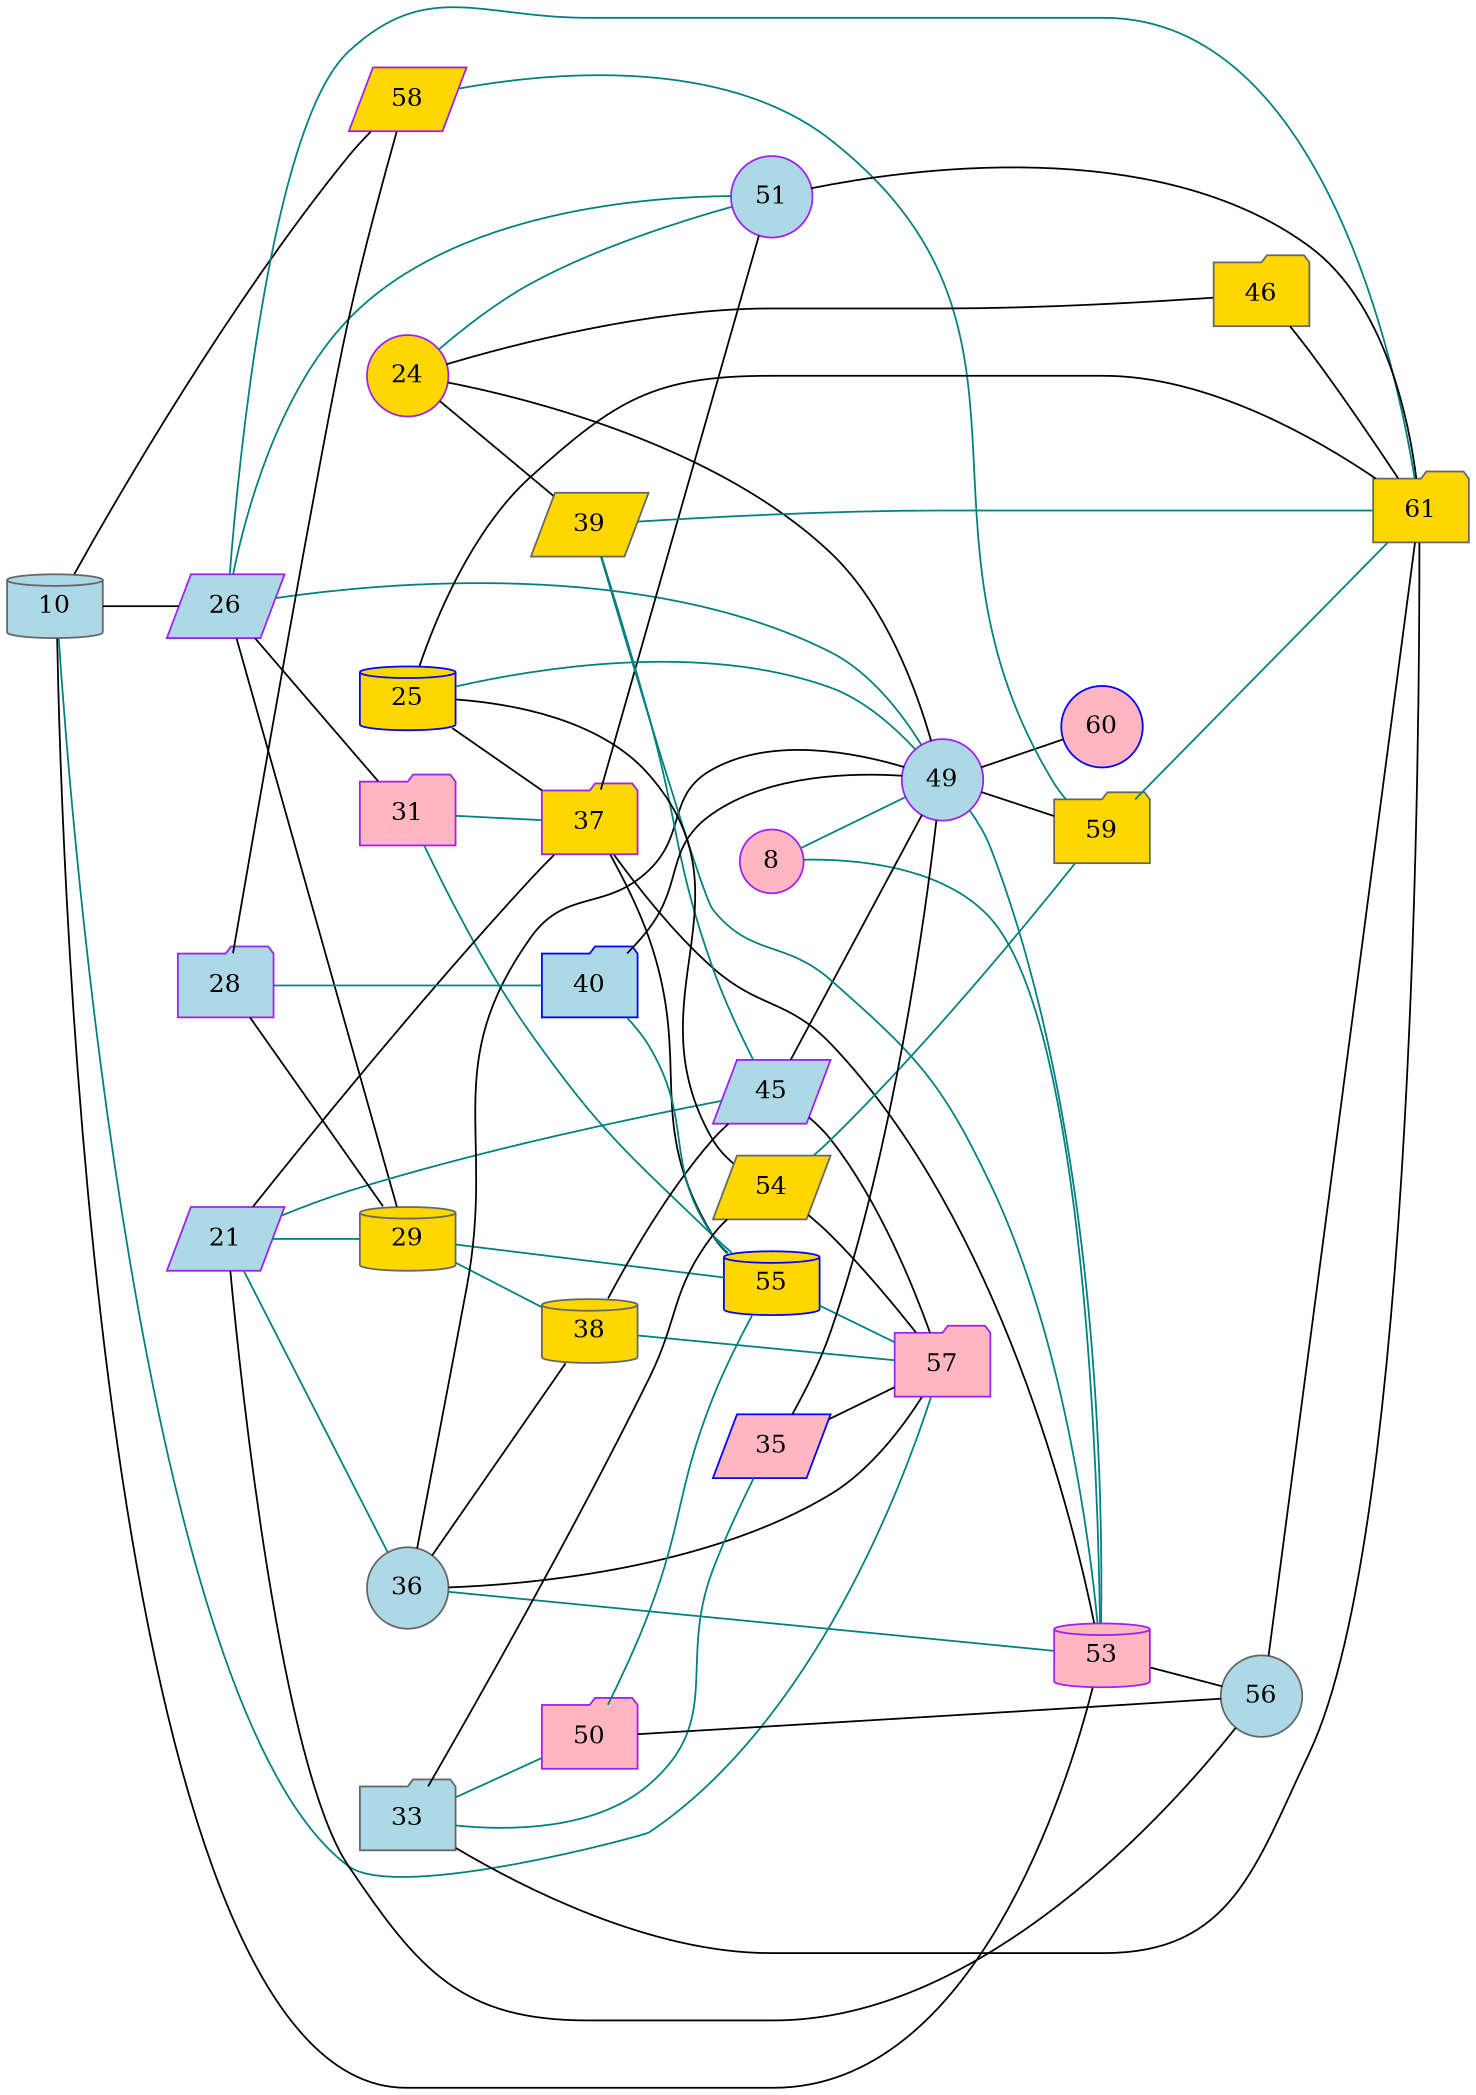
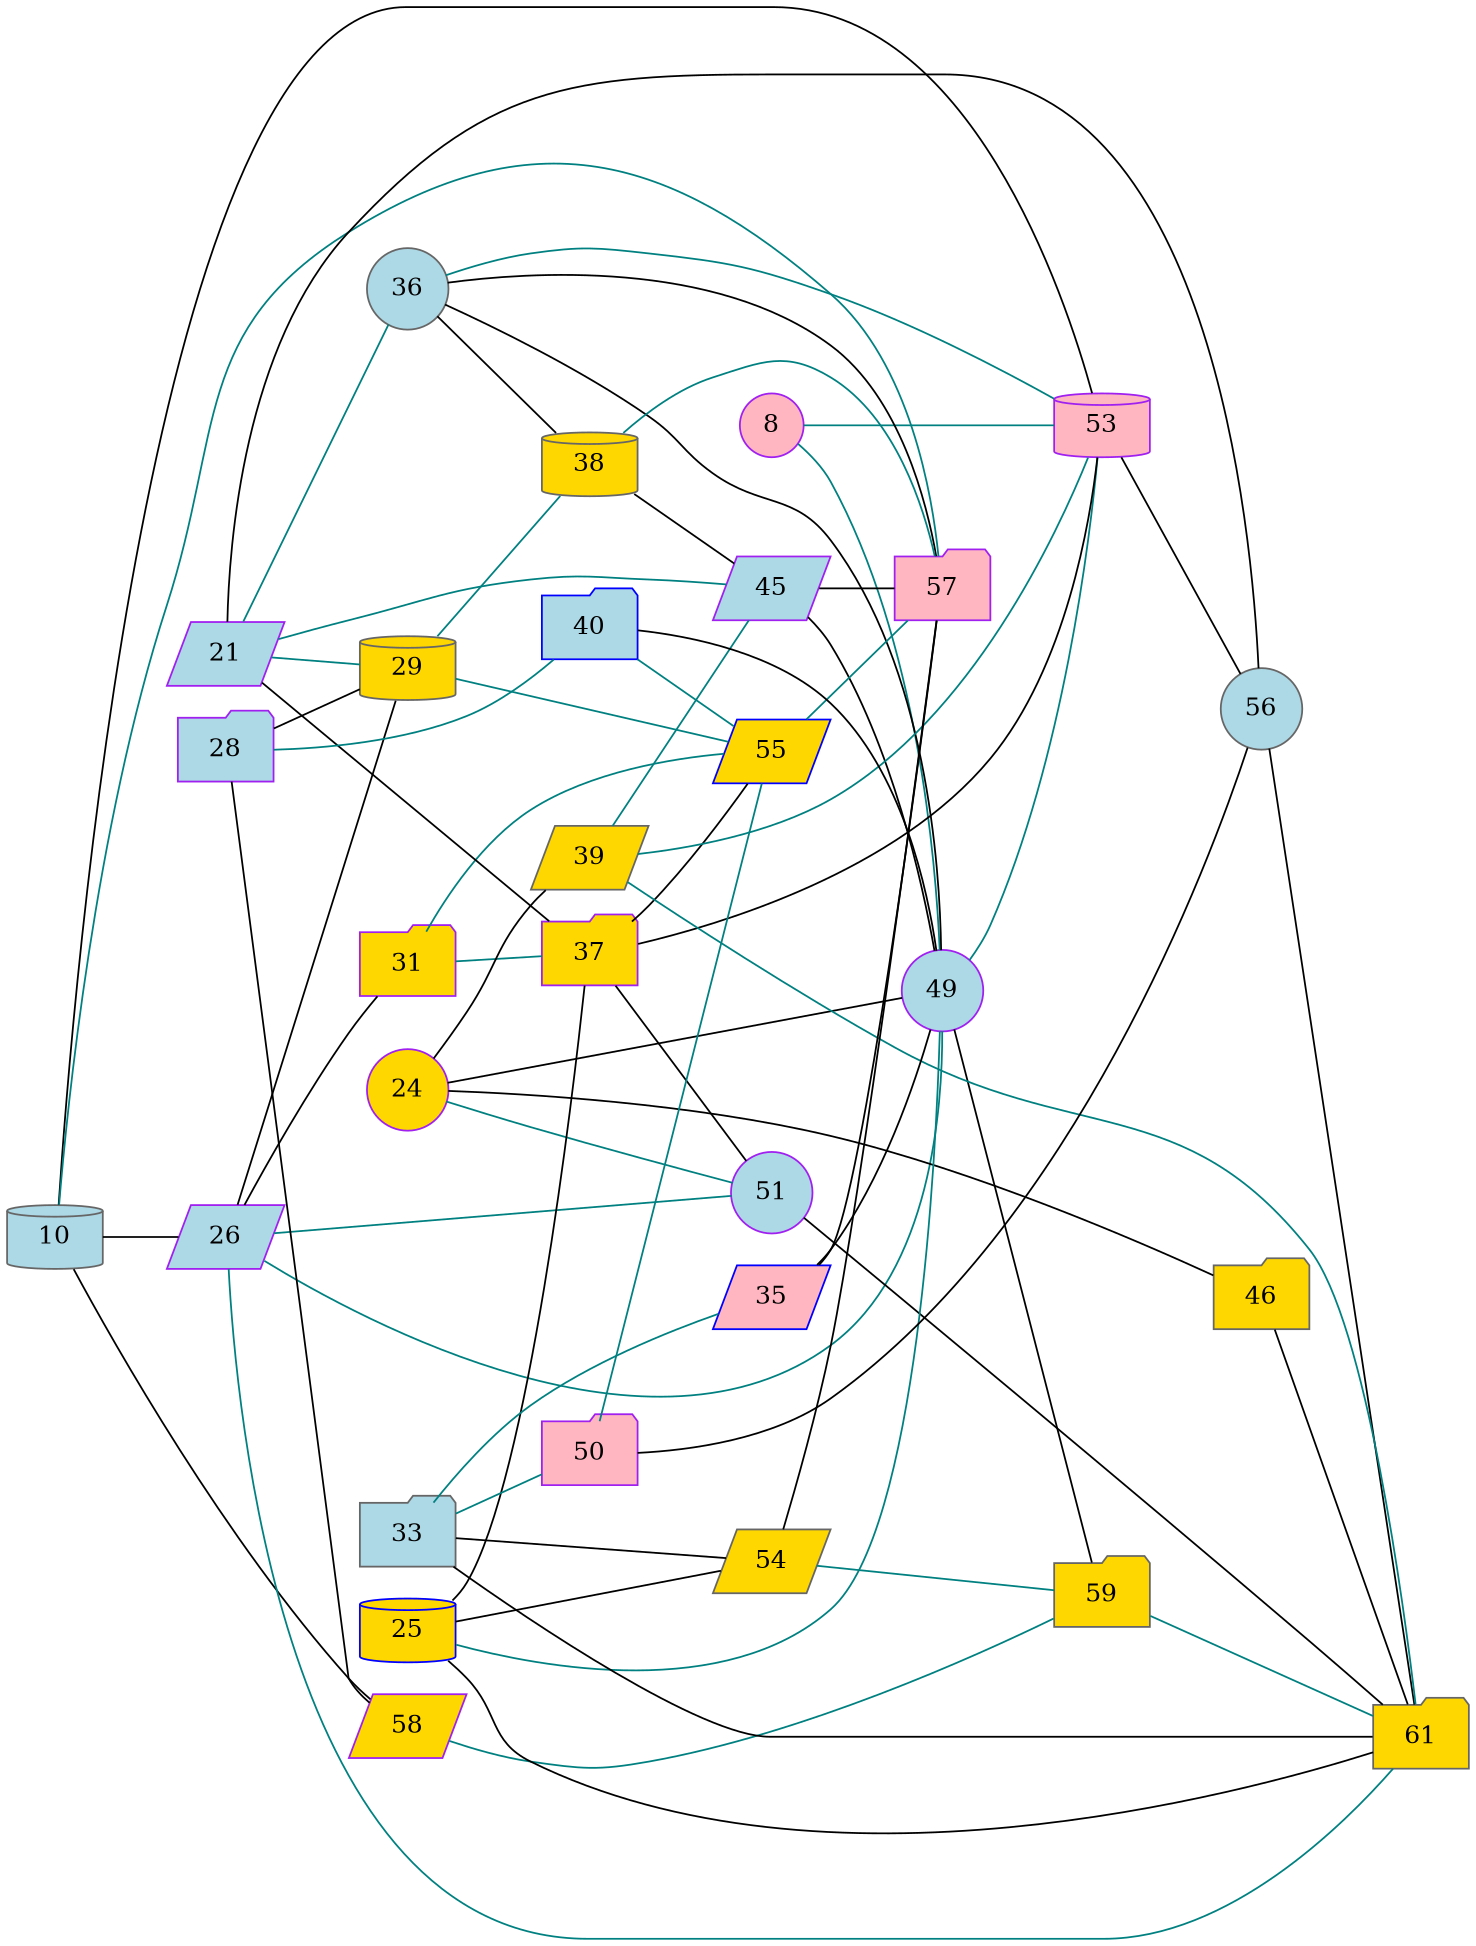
node "60": removed
node "31": fillcolor lightpink -> gold
node "55": shape cylinder -> parallelogram
